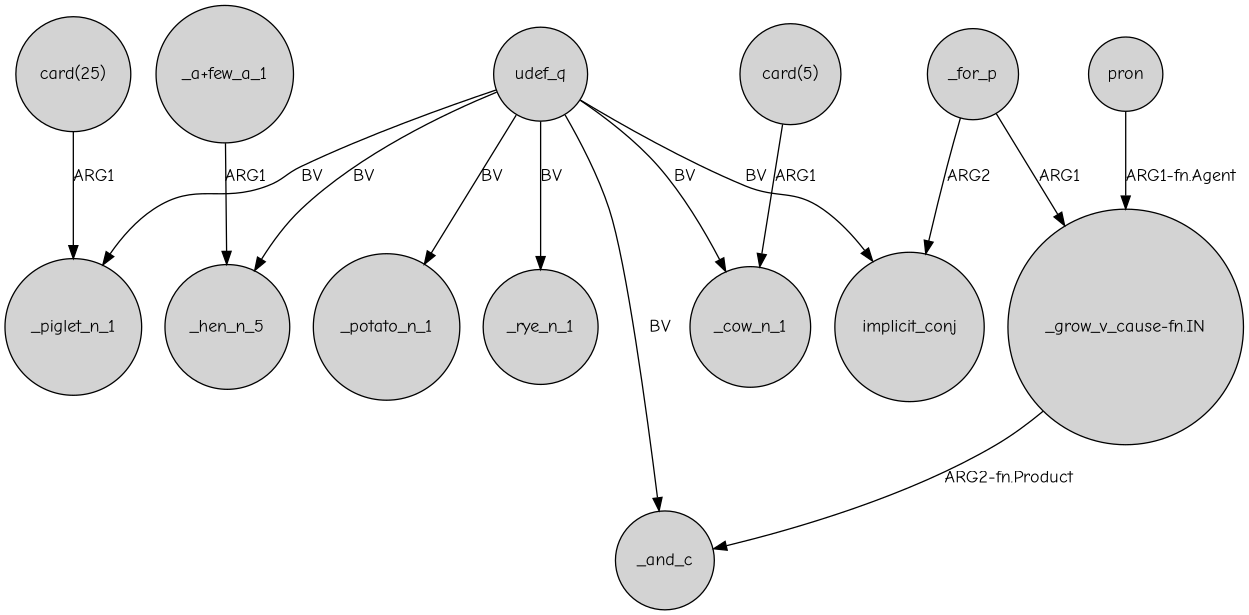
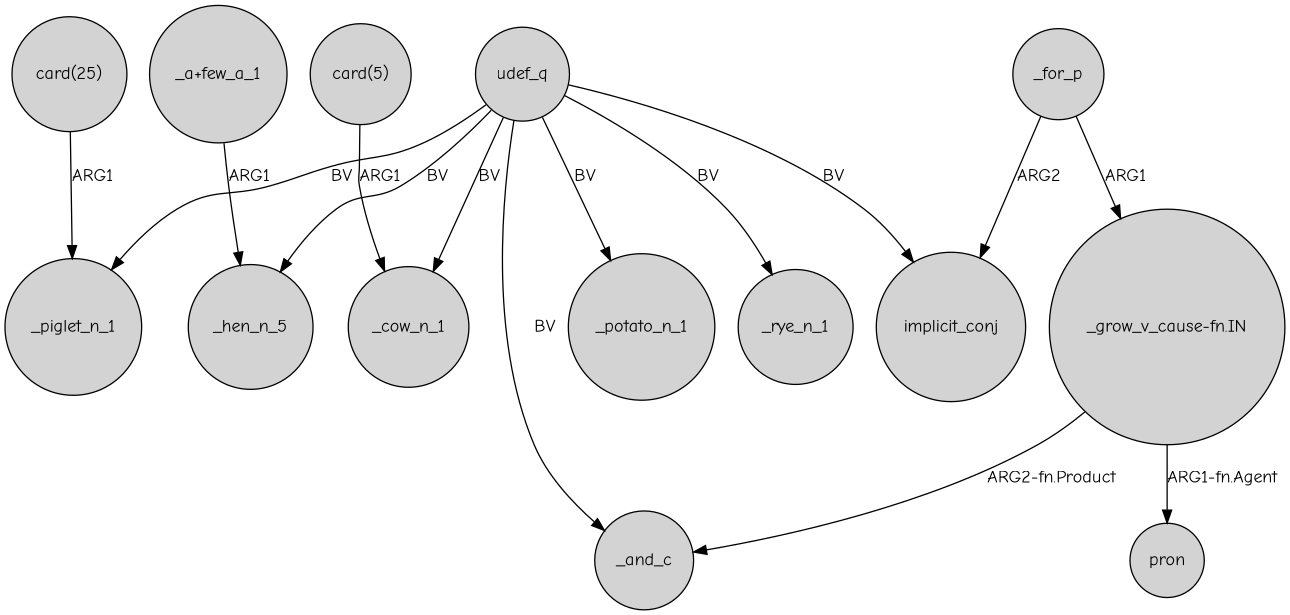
edge "pron" -> "_grow_v_cause-fn.IN": reversed
